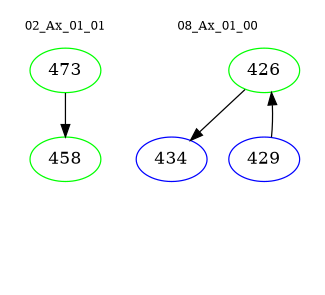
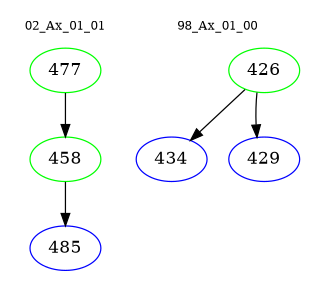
cluster "08_Ax_01_00": label "08_Ax_01_00" -> "98_Ax_01_00"
node "473": label "473" -> "477"
edge "429" -> "426": reversed
node "485": added
